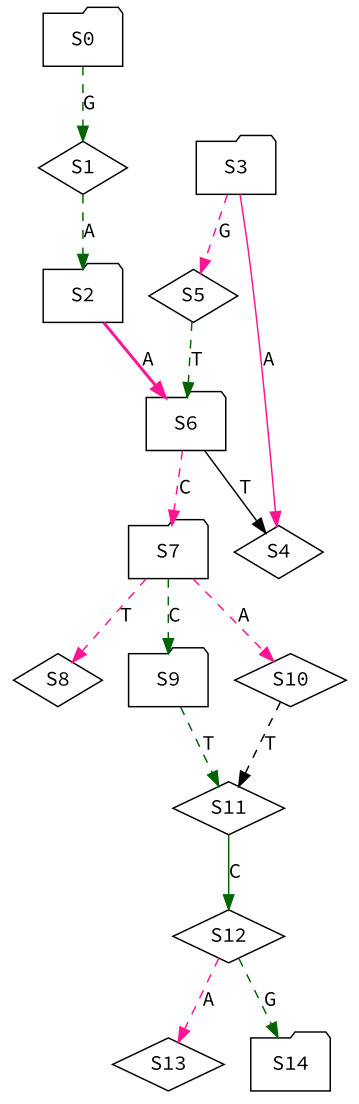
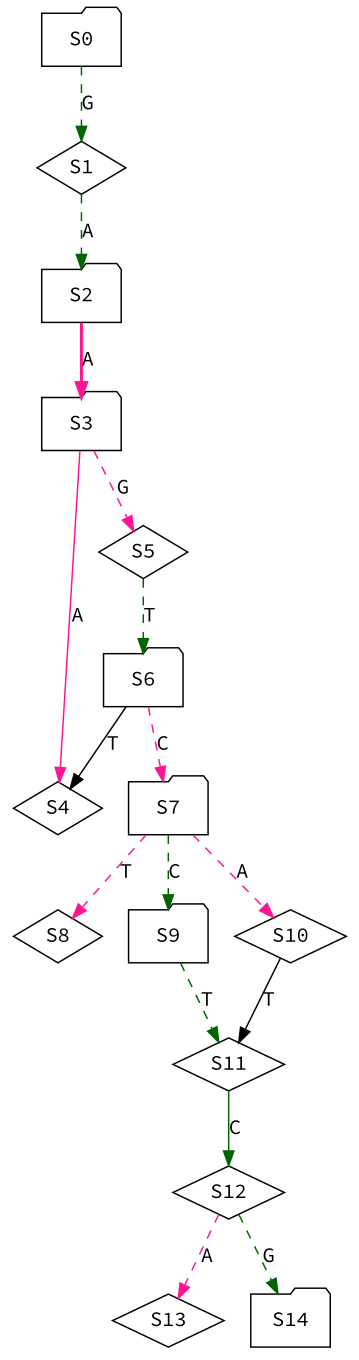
edge "S2" -> "S6": now "S2" -> "S3"
edge "S10" -> "S11": style dashed -> solid
